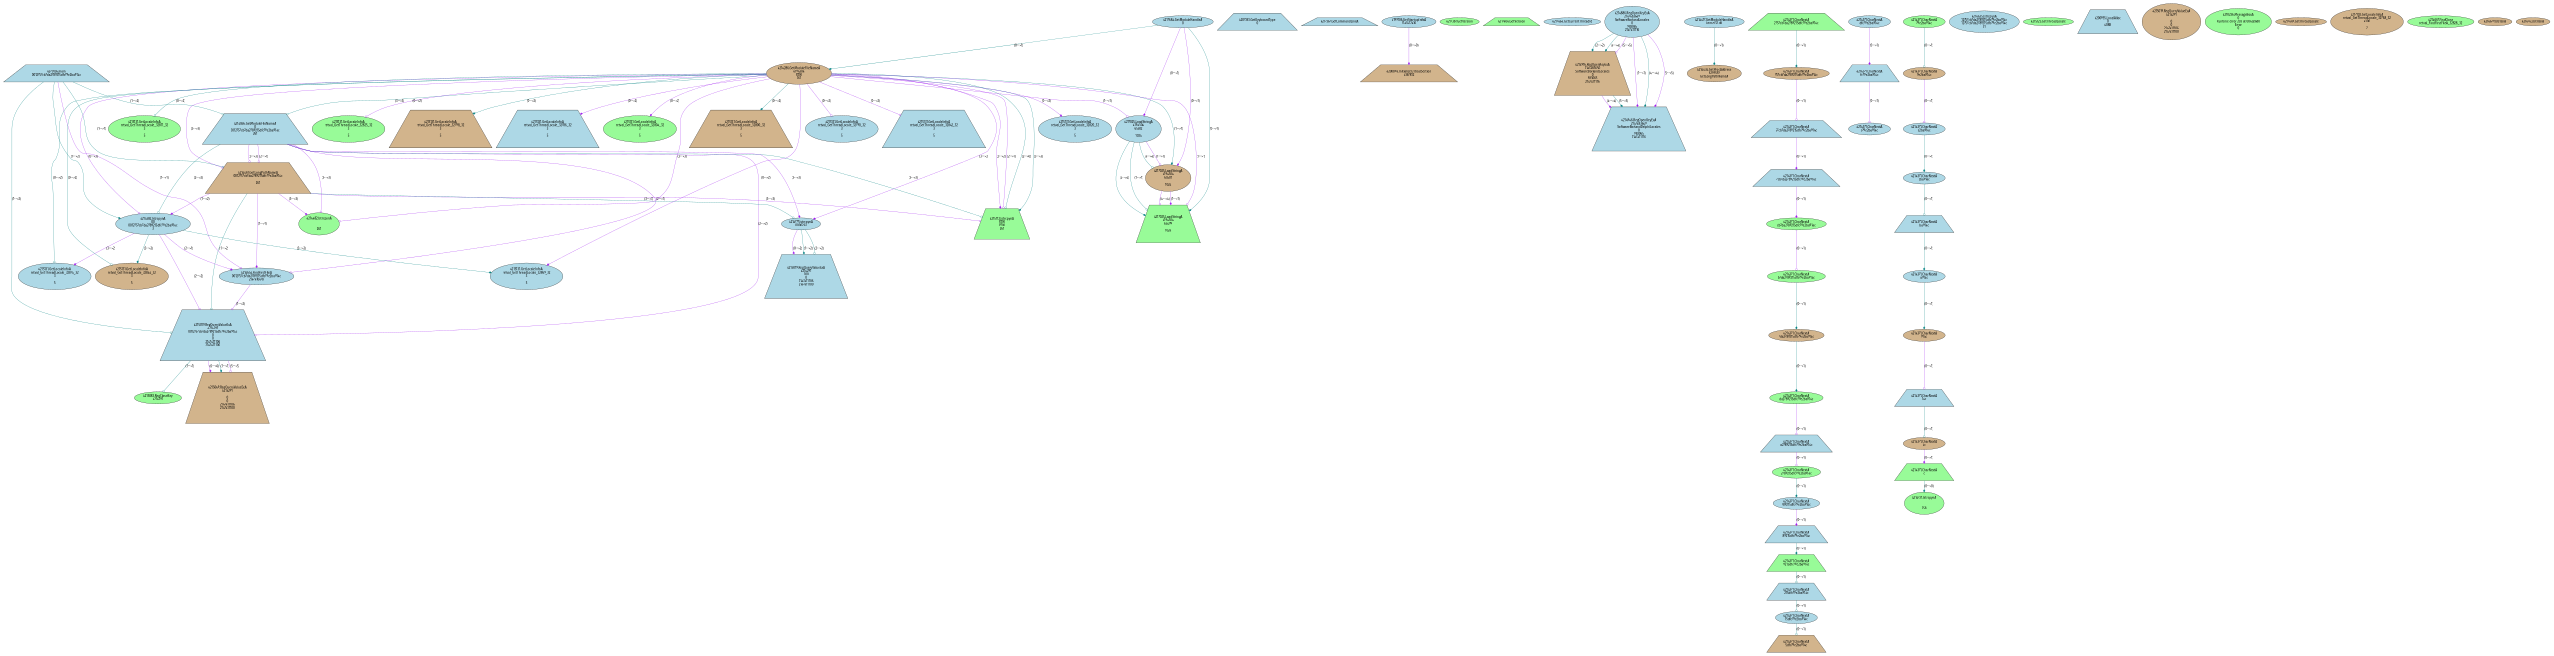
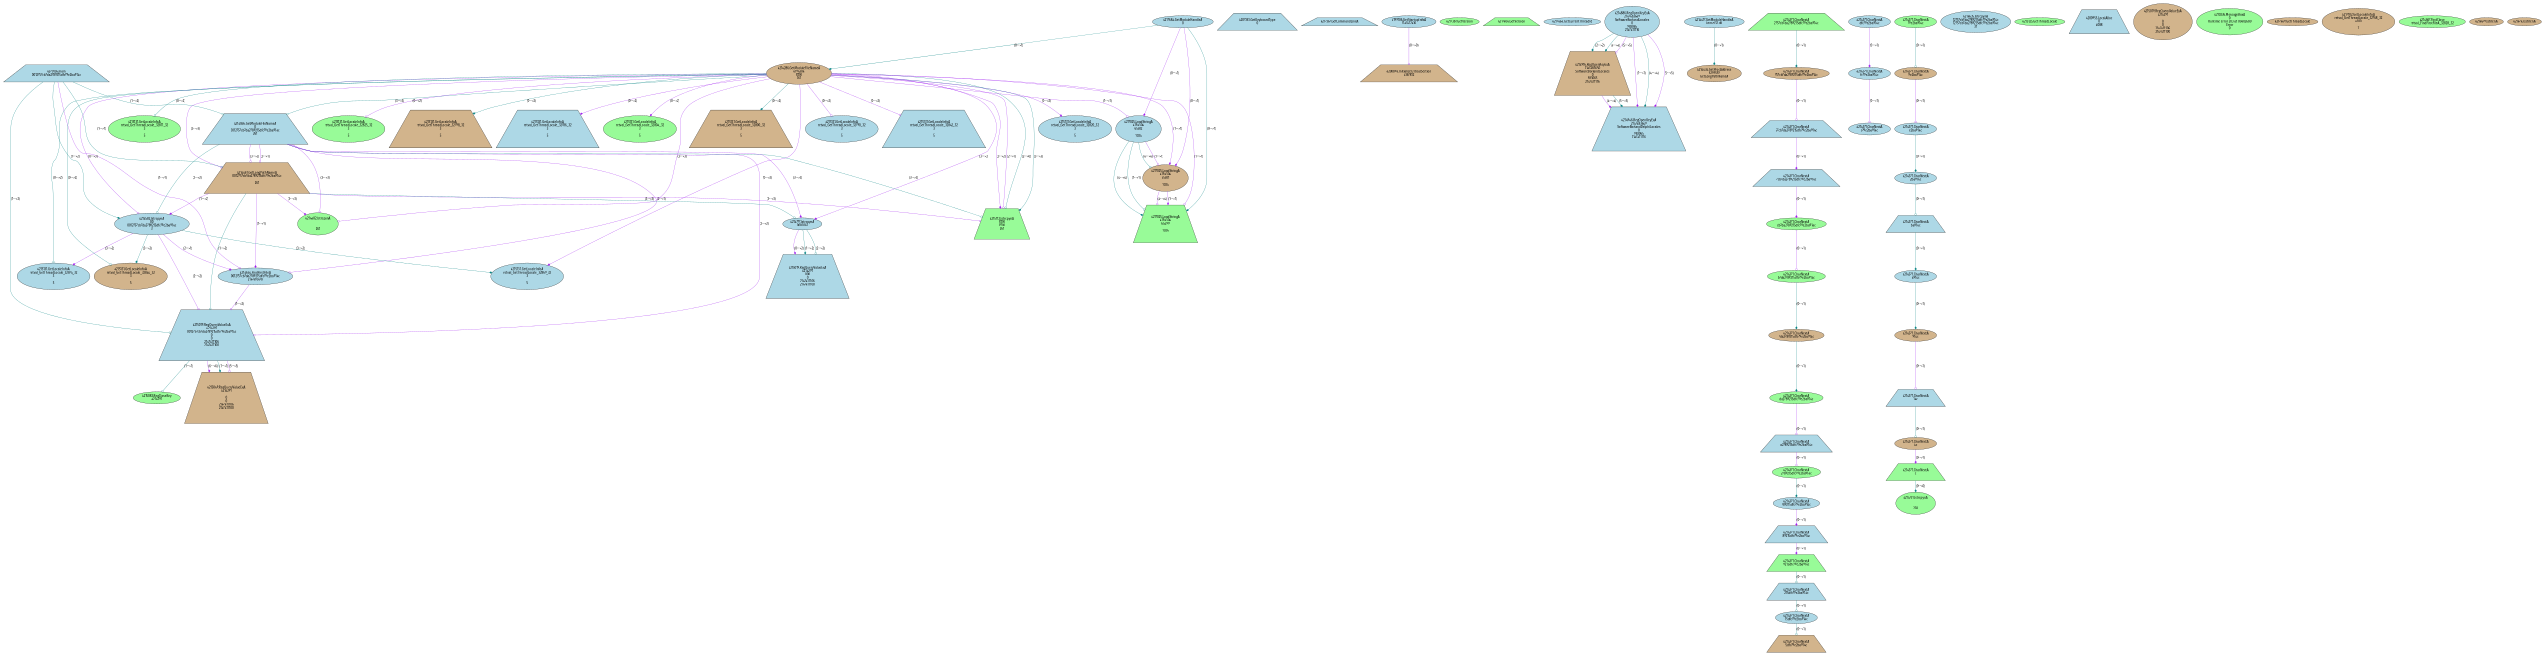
edge "4199106.GetStartupInfoA 2147412416" -> "4200894.InitializeCriticalSection 4367812": arrowhead diamond -> odot
node "4214371.CharNextA fc79e2ba914c": shape trapezium -> ellipse
edge "4214286.GetModuleFileNameA 4194304 PZM 261" -> "4217025.LoadStringA 4194304 65501 1024": color teal -> purple
edge "4214371.CharNextA 89215dfc79e2ba914c" -> "4214371.CharNextA 9215dfc79e2ba914c": color teal -> purple
